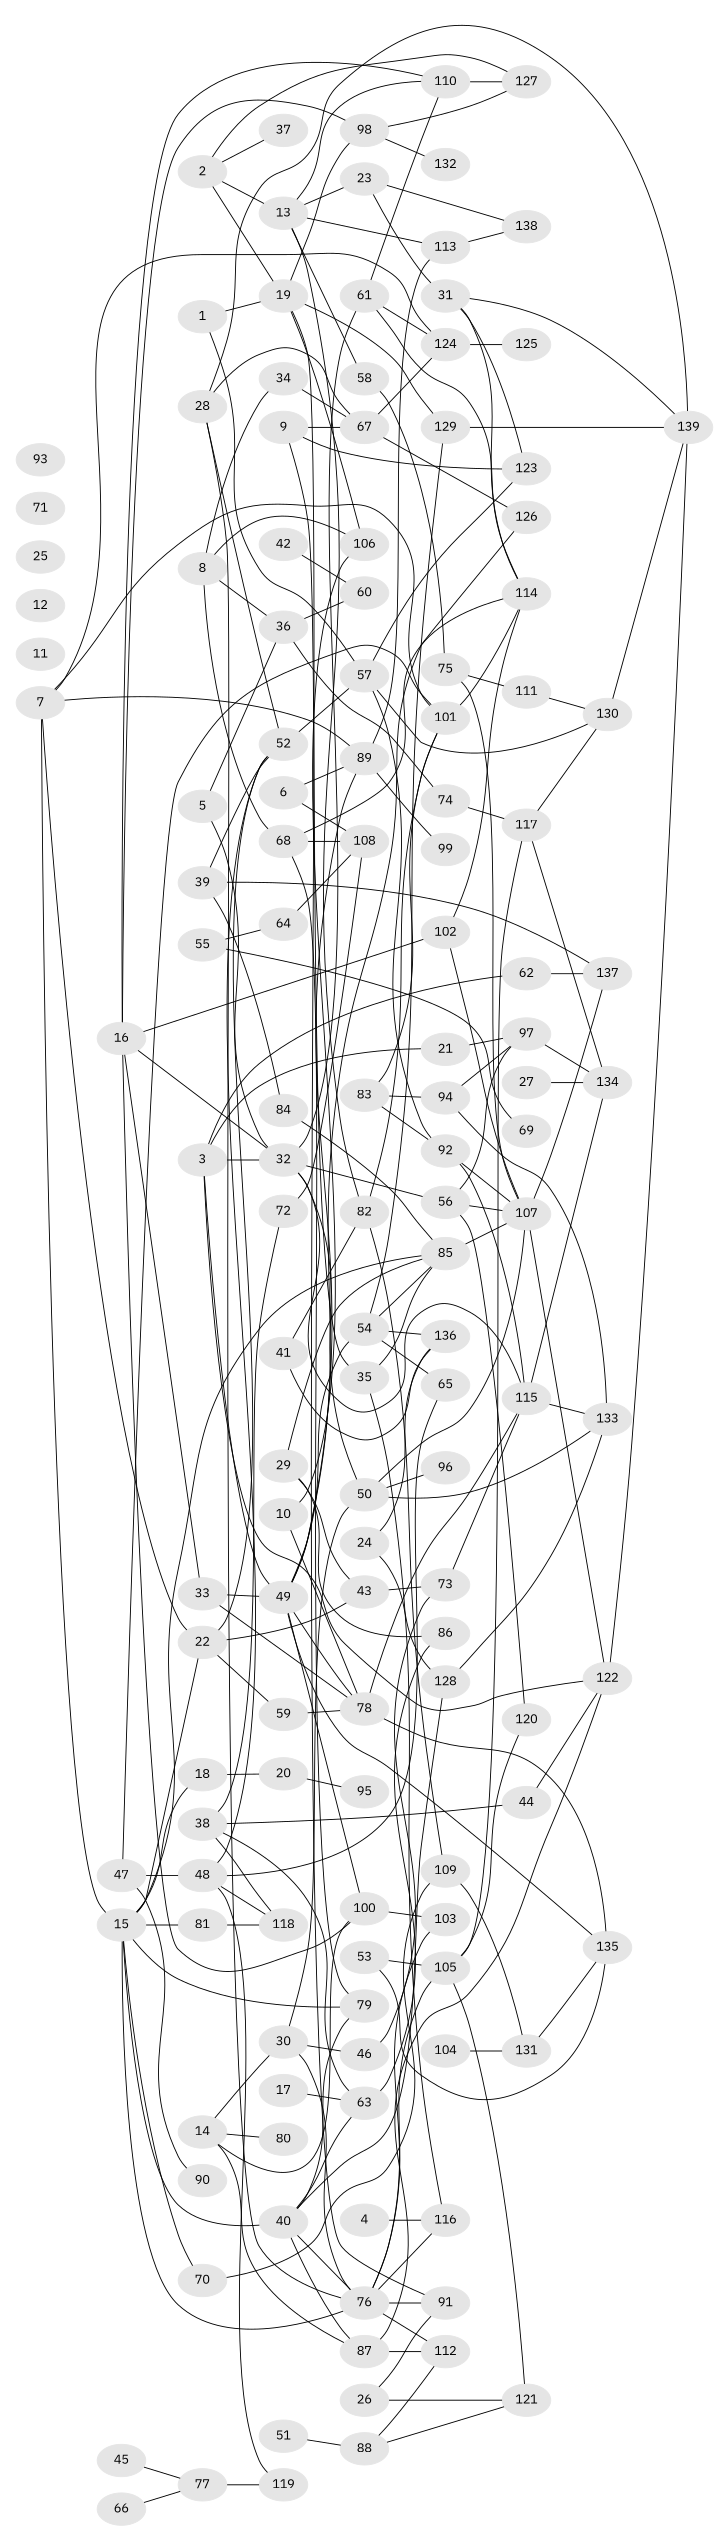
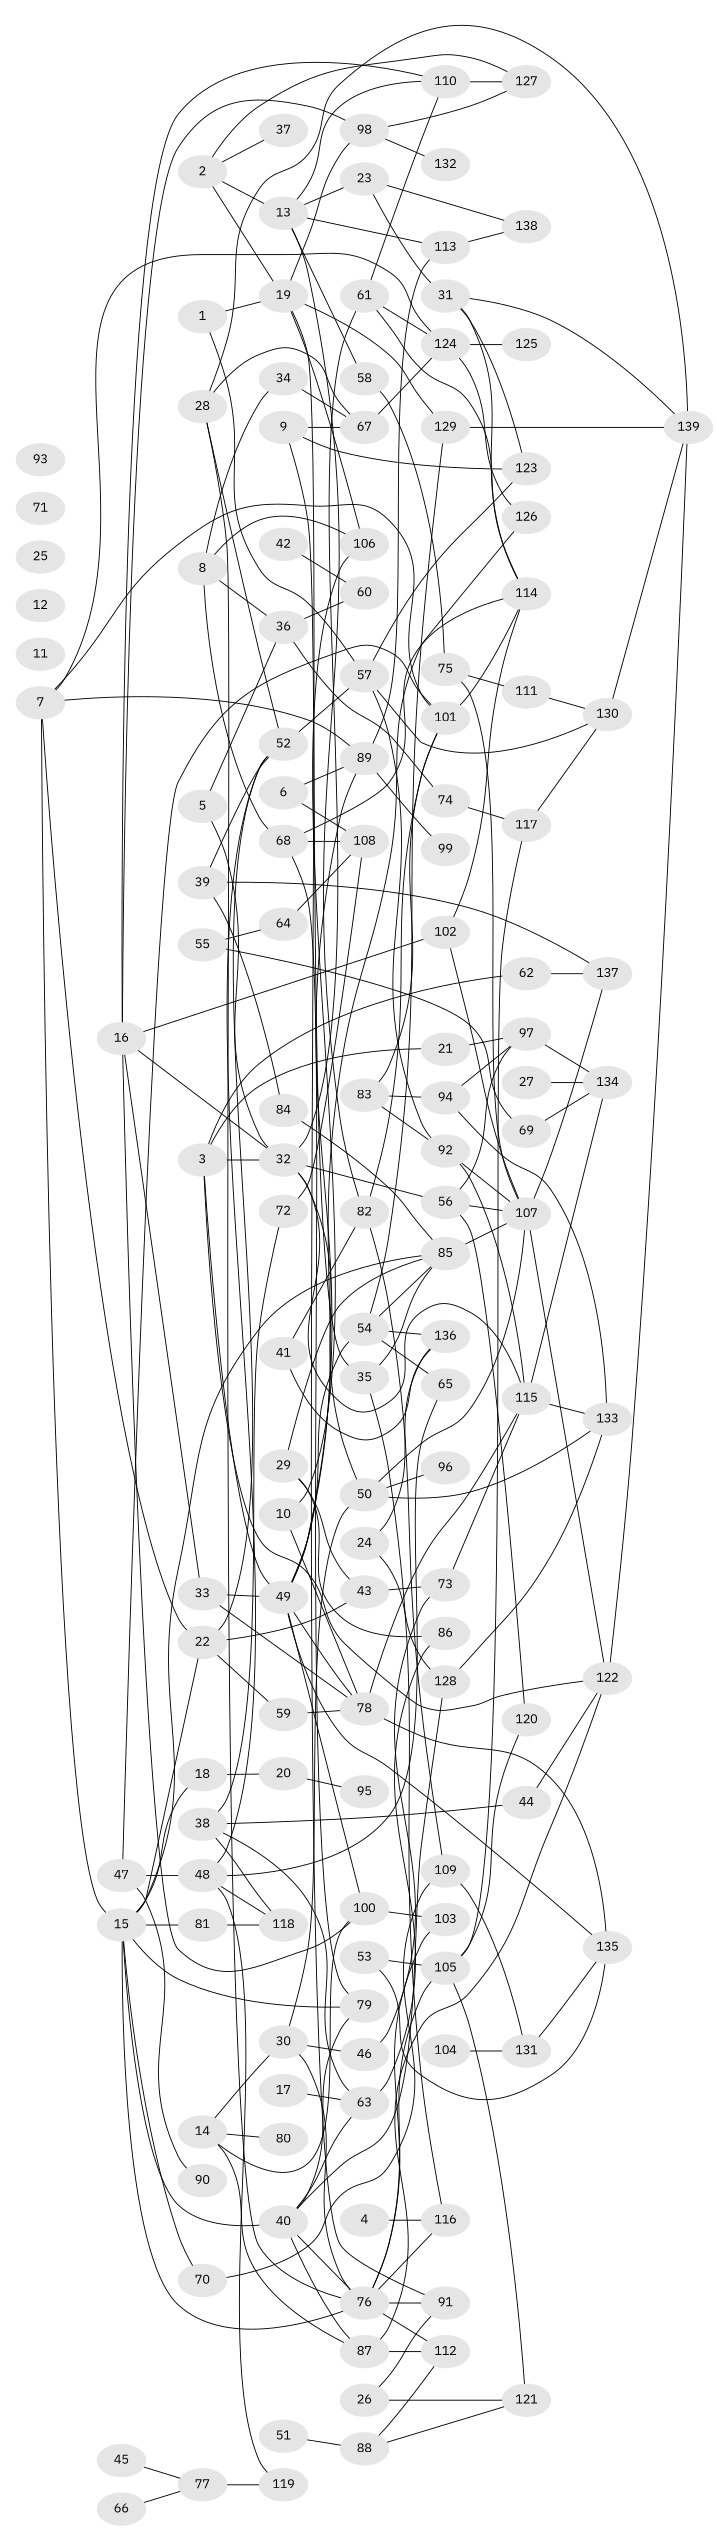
edge "67" -- "126": now "124" -- "126"
edge "117" -- "134": now "69" -- "134"
